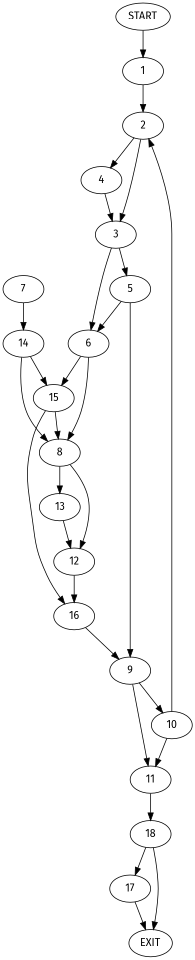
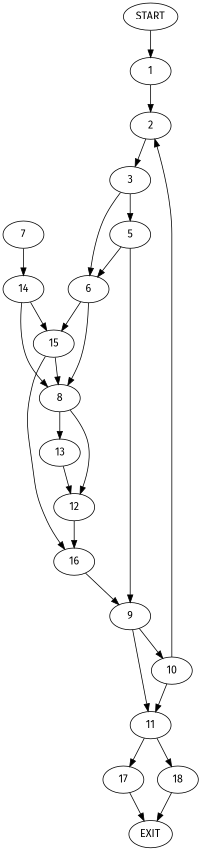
node "4": removed
edge "18" -> "17": now "11" -> "17"
